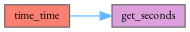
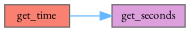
node "time_time": label "time_time" -> "get_time"
